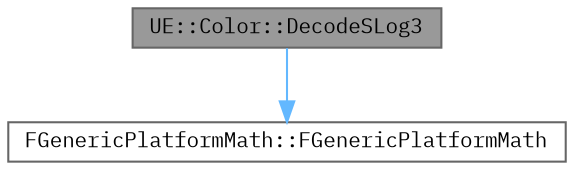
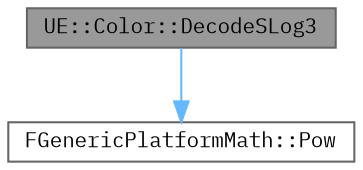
node "FGenericPlatformMath::FGenericPlatformMath": label "FGenericPlatformMath::FGenericPlatformMath" -> "FGenericPlatformMath::Pow"
